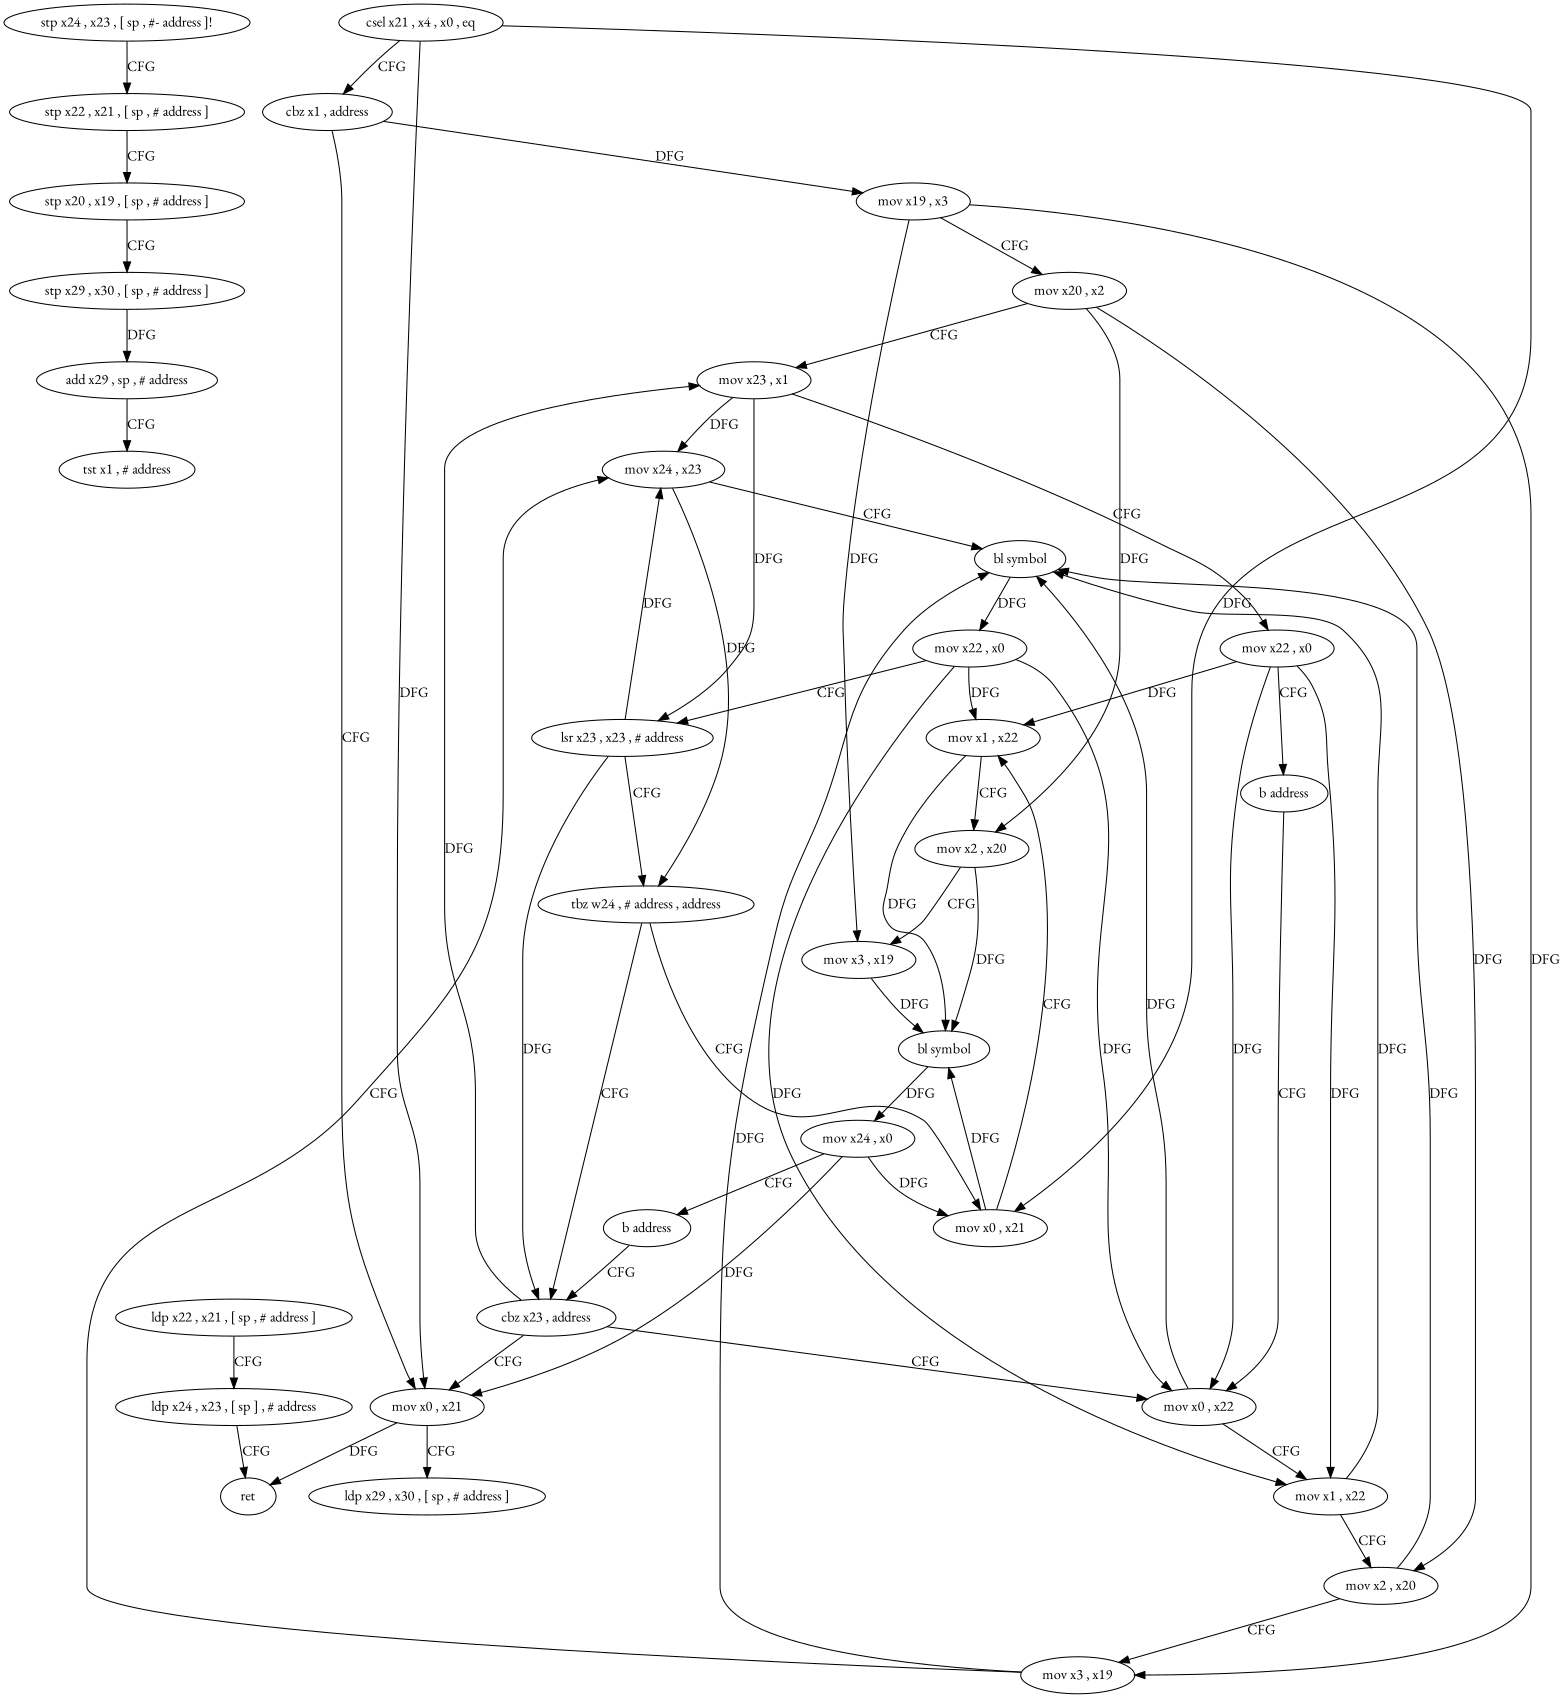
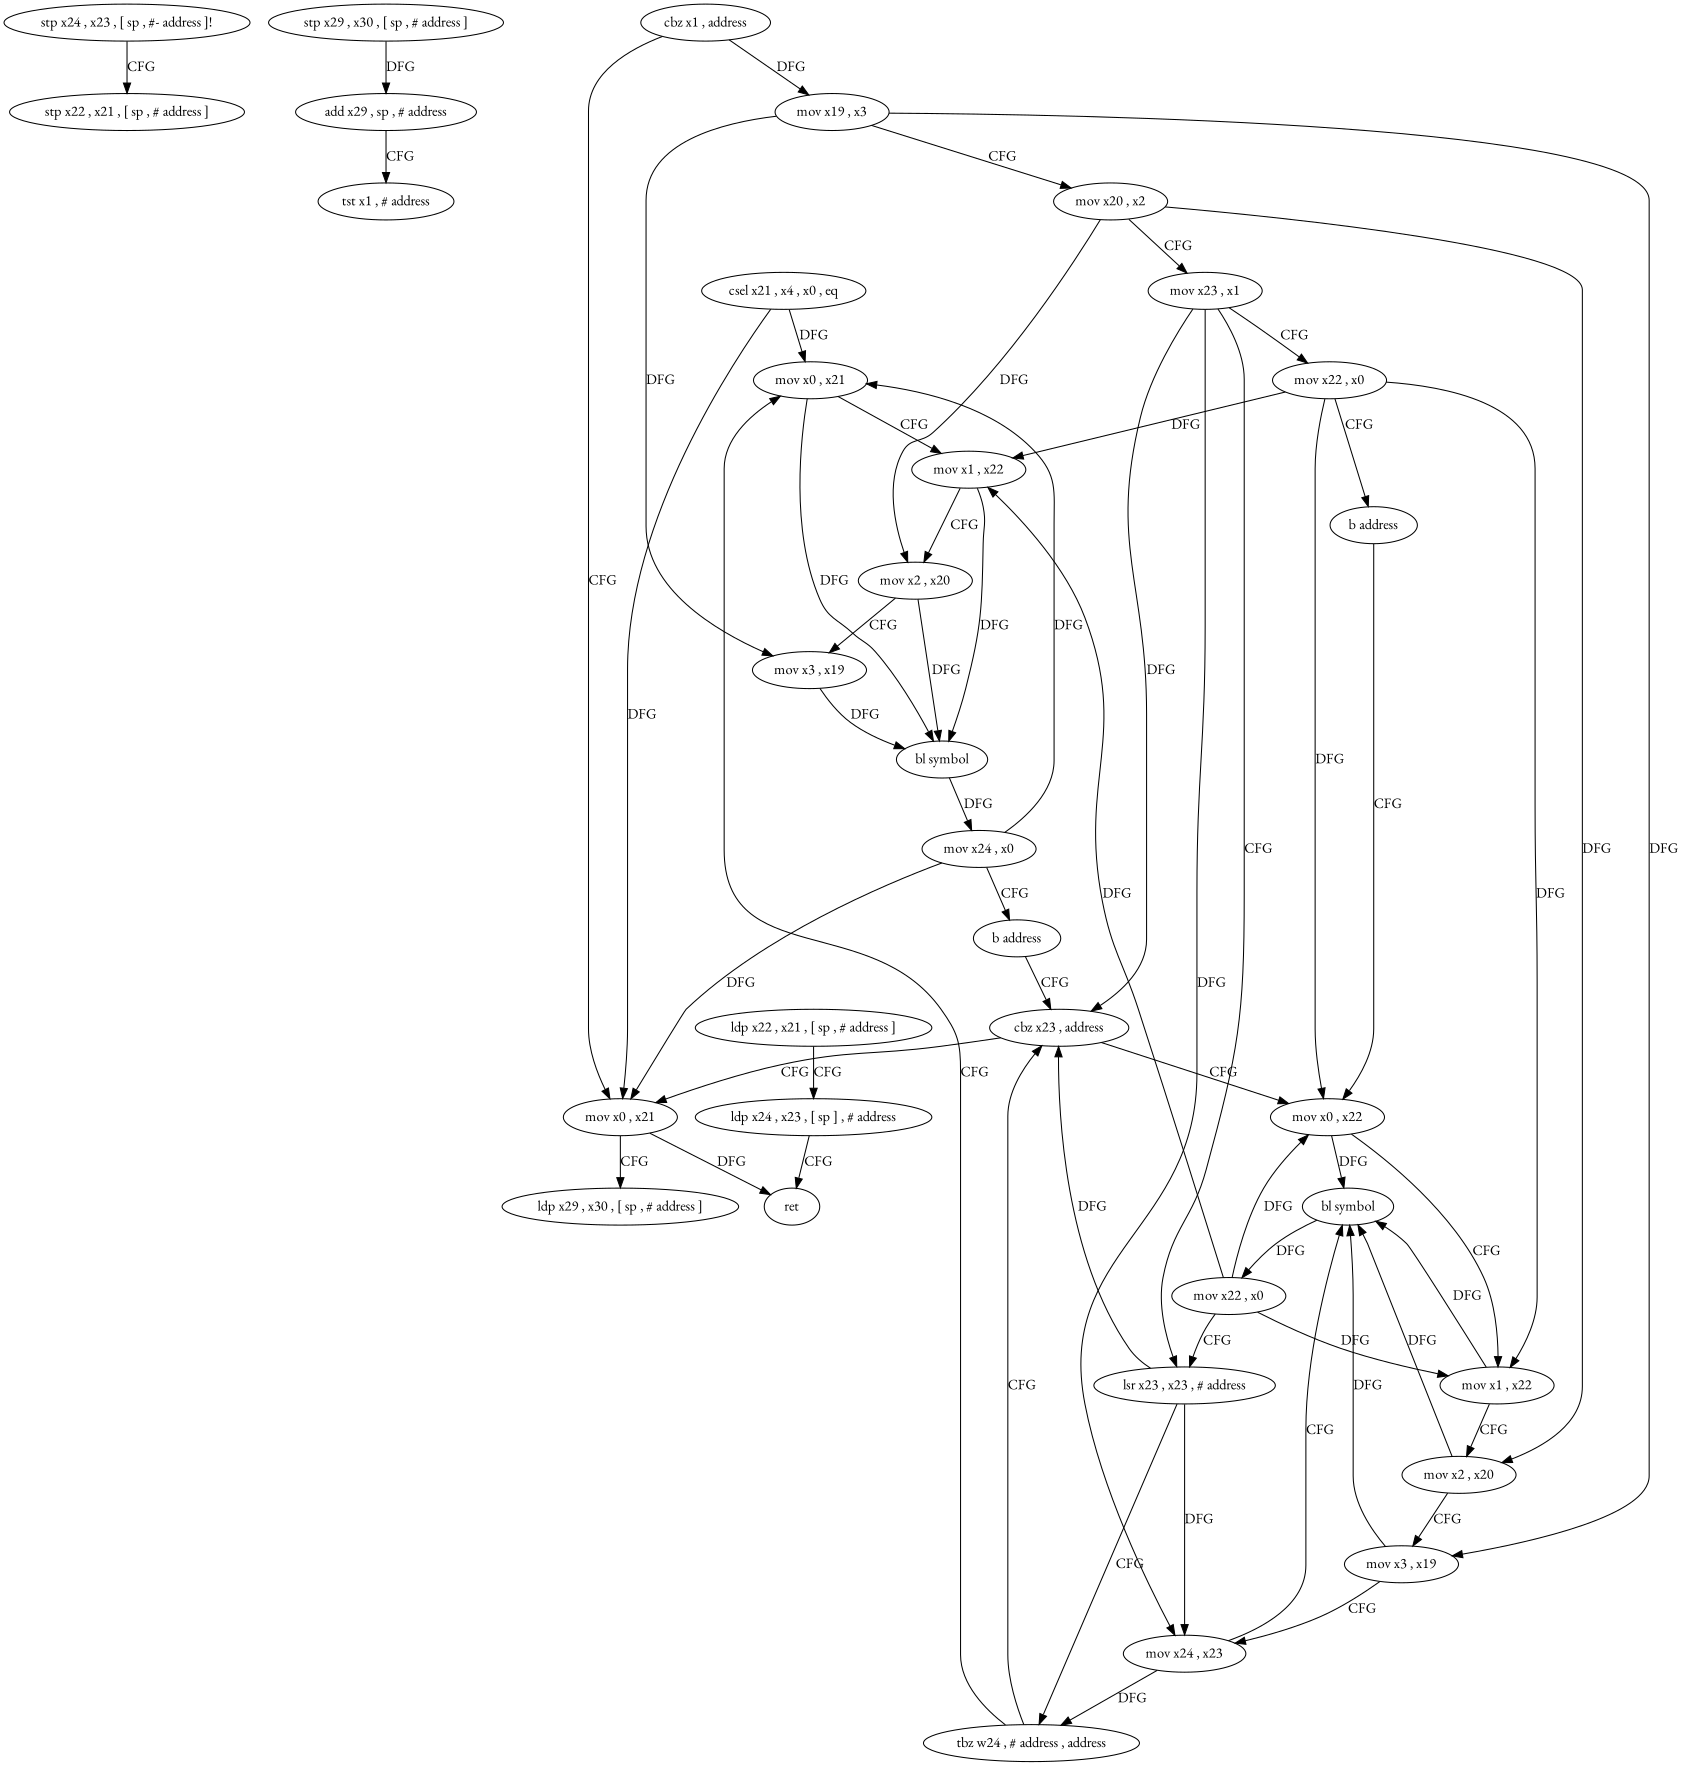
edge "csel x21 , x4 , x0 , eq" -> "cbz x1 , address": removed, label "CFG"
node "stp x20 , x19 , [ sp , # address ]": removed
edge "mov x23 , x1" -> "lsr x23 , x23 , # address": label "DFG" -> "CFG"
edge "cbz x23 , address" -> "mov x23 , x1": reversed
